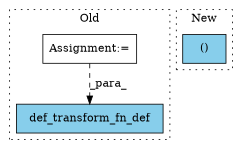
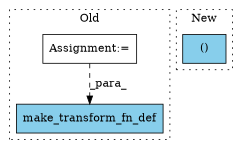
node "def_transform_fn_def": label "def_transform_fn_def" -> "make_transform_fn_def"
